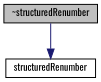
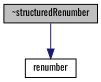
node "structuredRenumber": label "structuredRenumber" -> "renumber"
